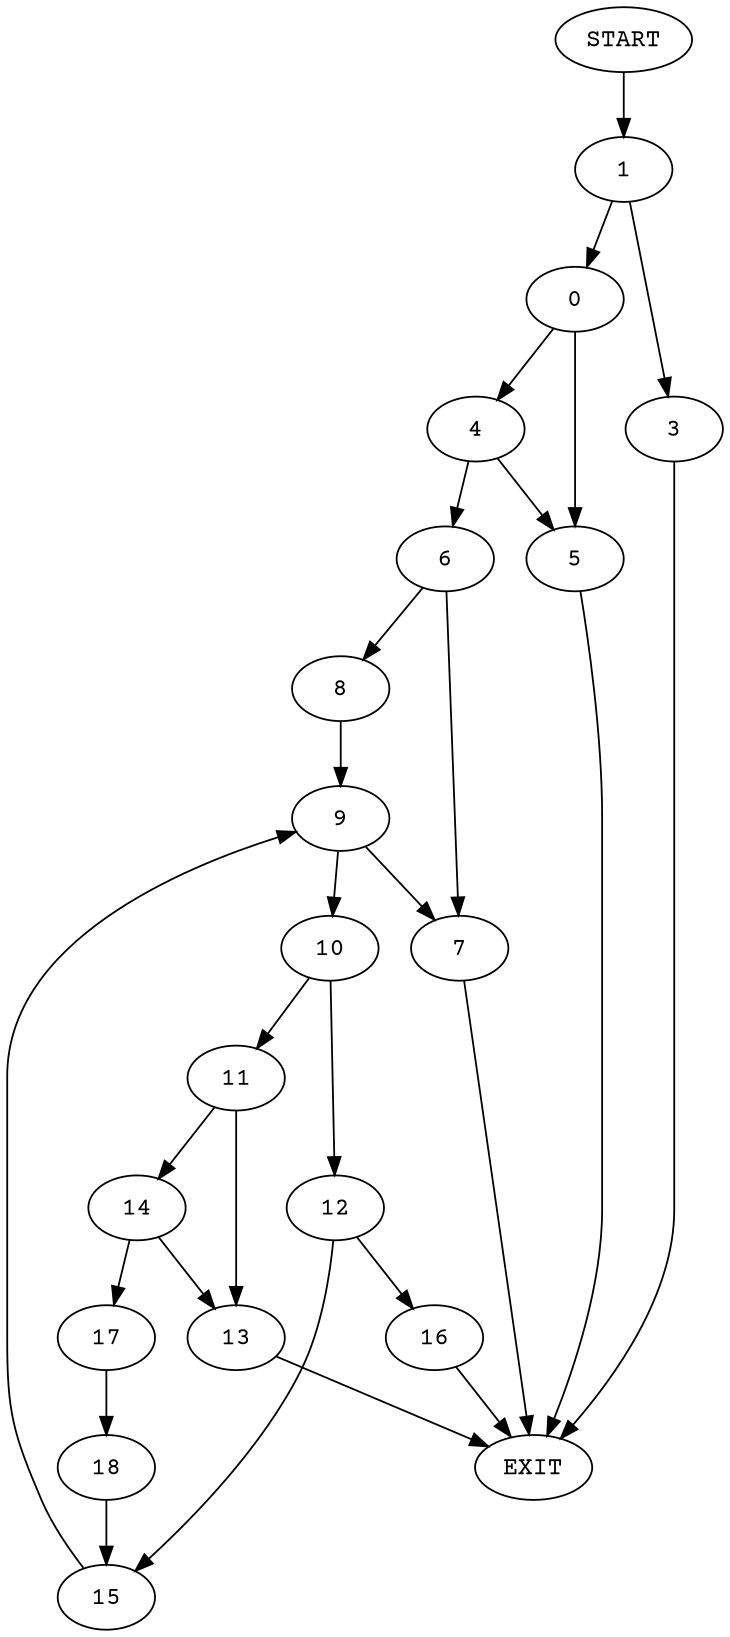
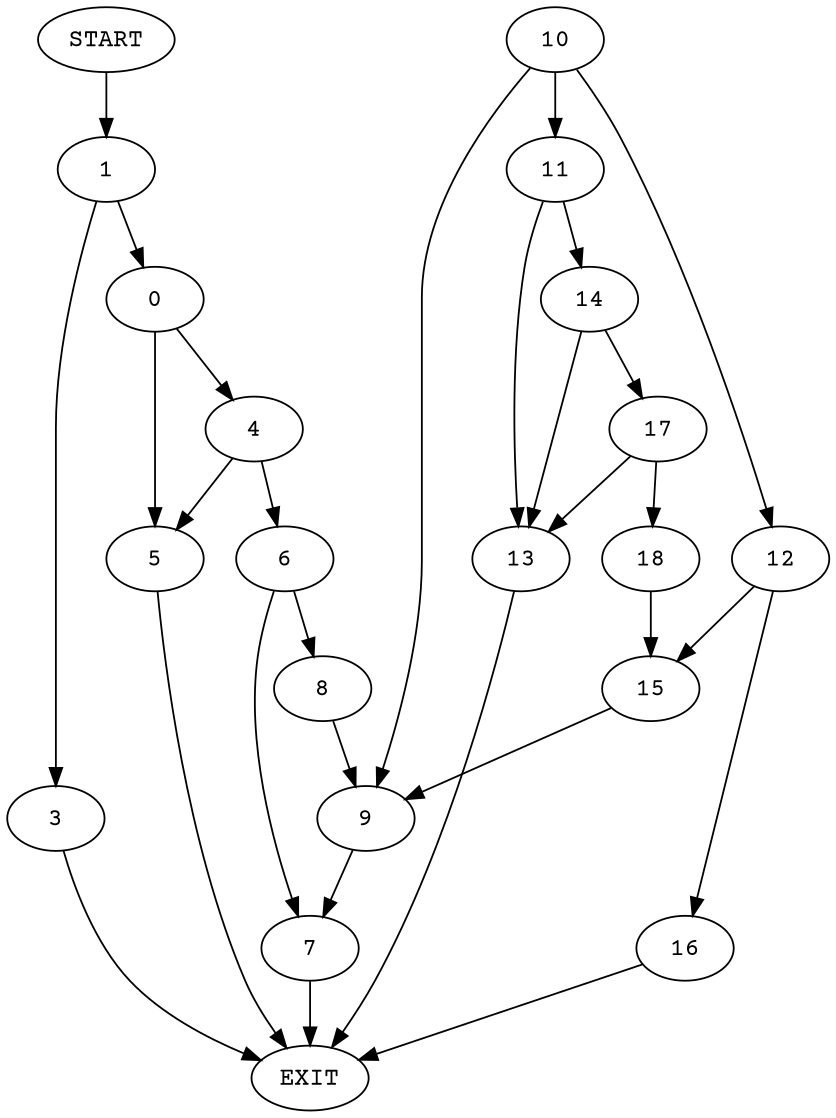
edge "17" -> "13": added
edge "9" -> "10": reversed
